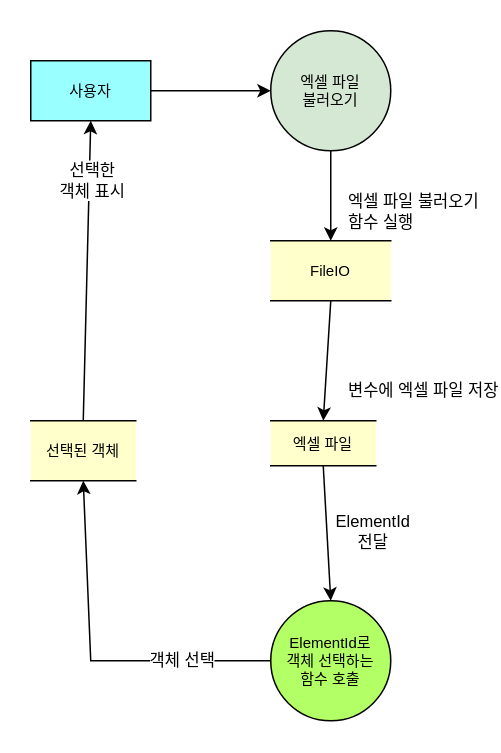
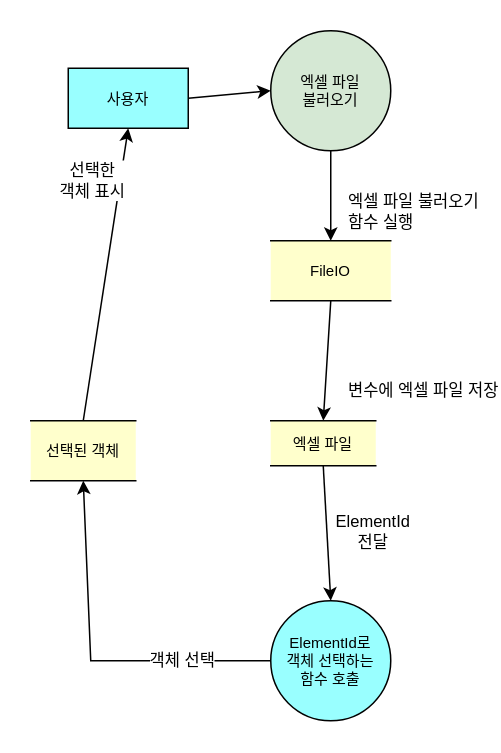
node "사용자": moved (91, 91) -> (128, 98)
node "ElementId로 객체 선택하는함수 호출": fillcolor #b3ff66 -> #99ffff
